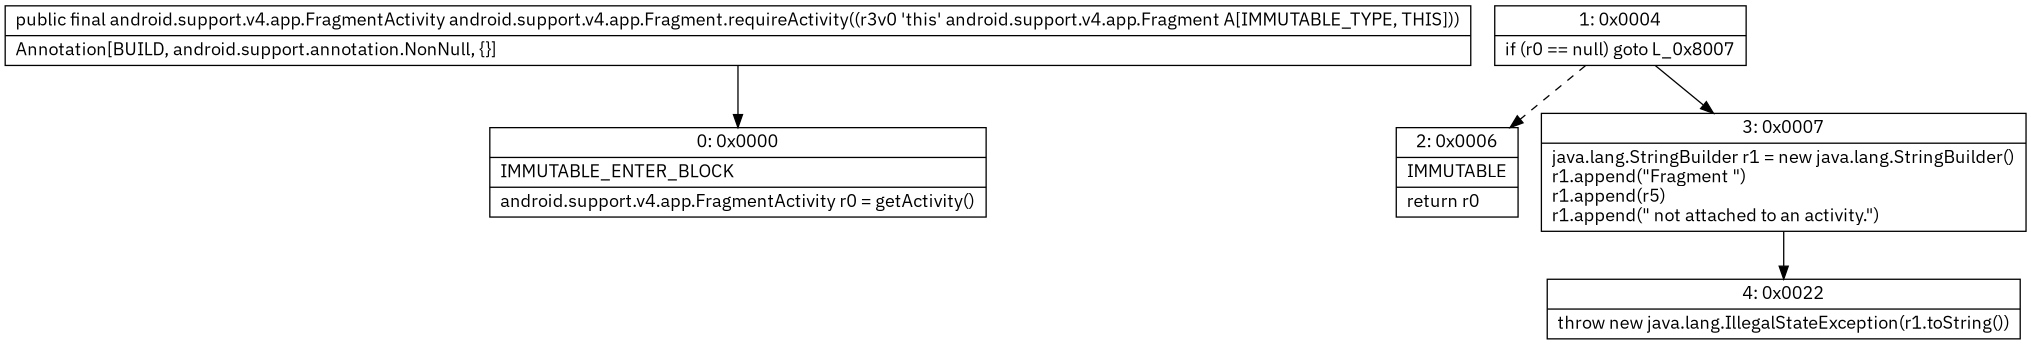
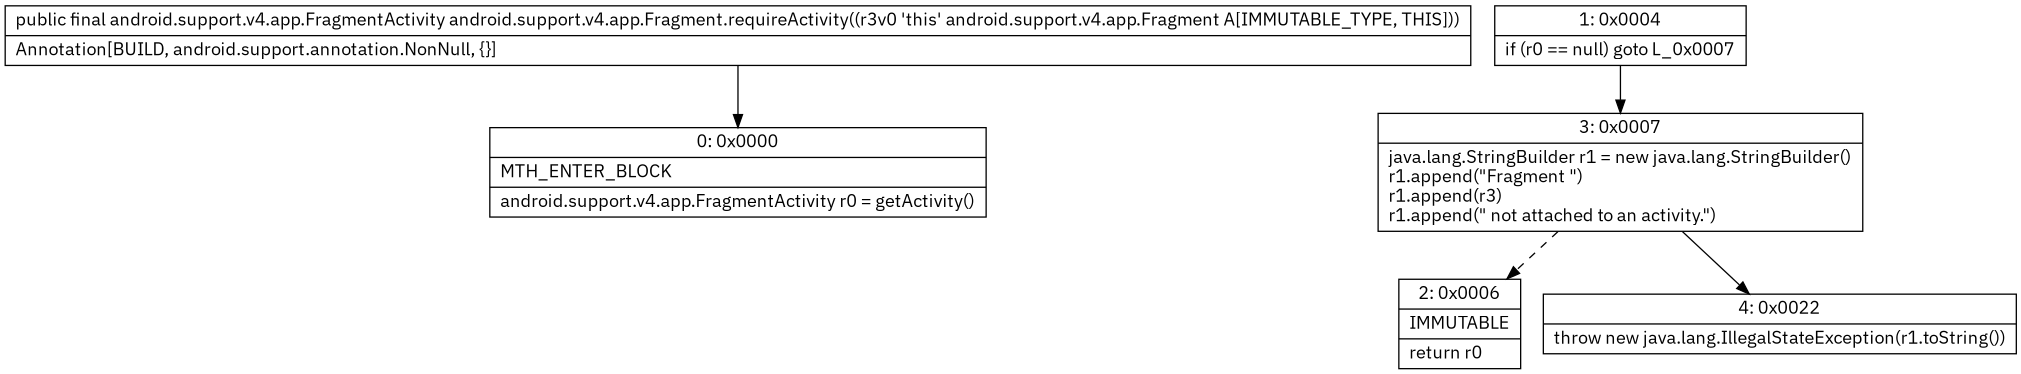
node "1: 0x0004": text "if (r0 == null) goto L_0x8007" -> "if (r0 == null) goto L_0x0007"
edge "1: 0x0004" -> "2: 0x0006": now "3: 0x0007" -> "2: 0x0006"
node "0: 0x0000": text "IMMUTABLE_ENTER_BLOCK" -> "MTH_ENTER_BLOCK"
node "3: 0x0007": text "r1.append(r5)" -> "r1.append(r3)"
